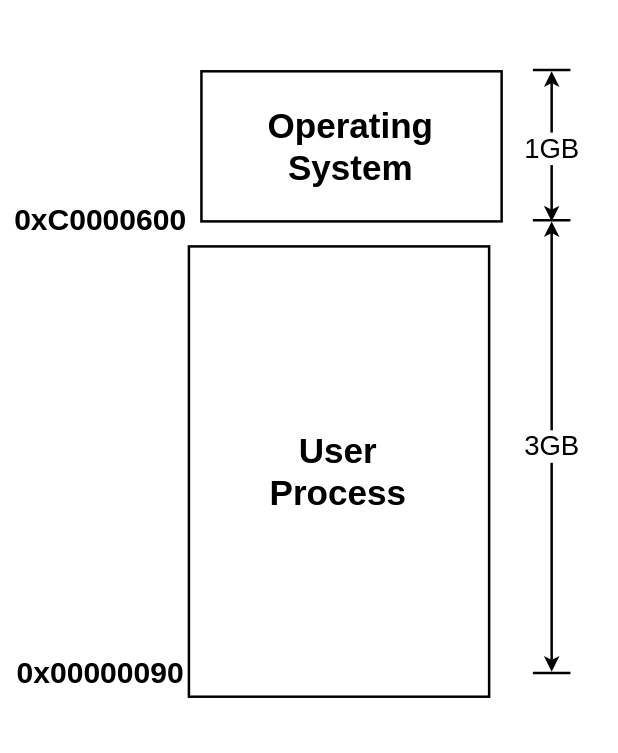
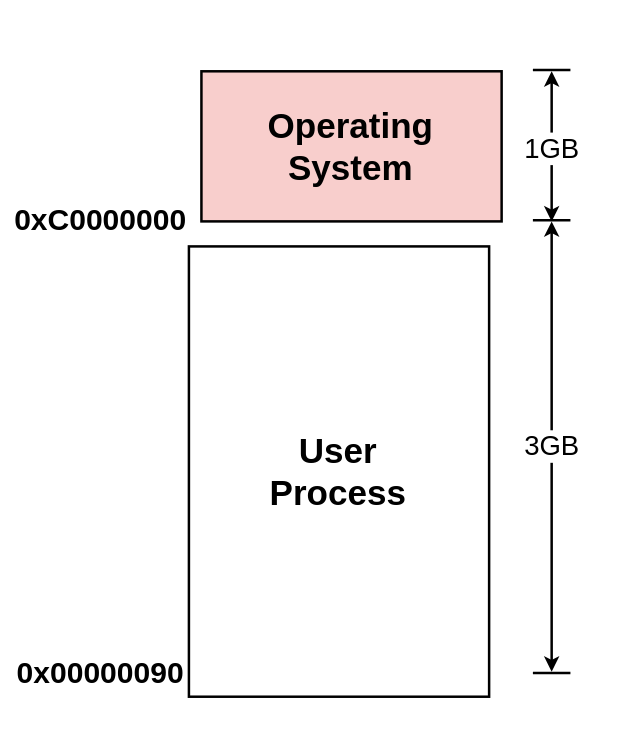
node "Operating System": fillcolor #ffffff -> #f8cecc
node "0xC0000600": label "0xC0000600" -> "0xC0000000"
